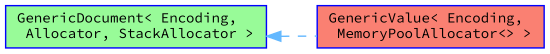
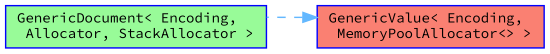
edge "GenericValue< Encoding, MemoryPoolAllocator<> >" -> "GenericDocument< Encoding, Allocator, StackAllocator >": reversed
